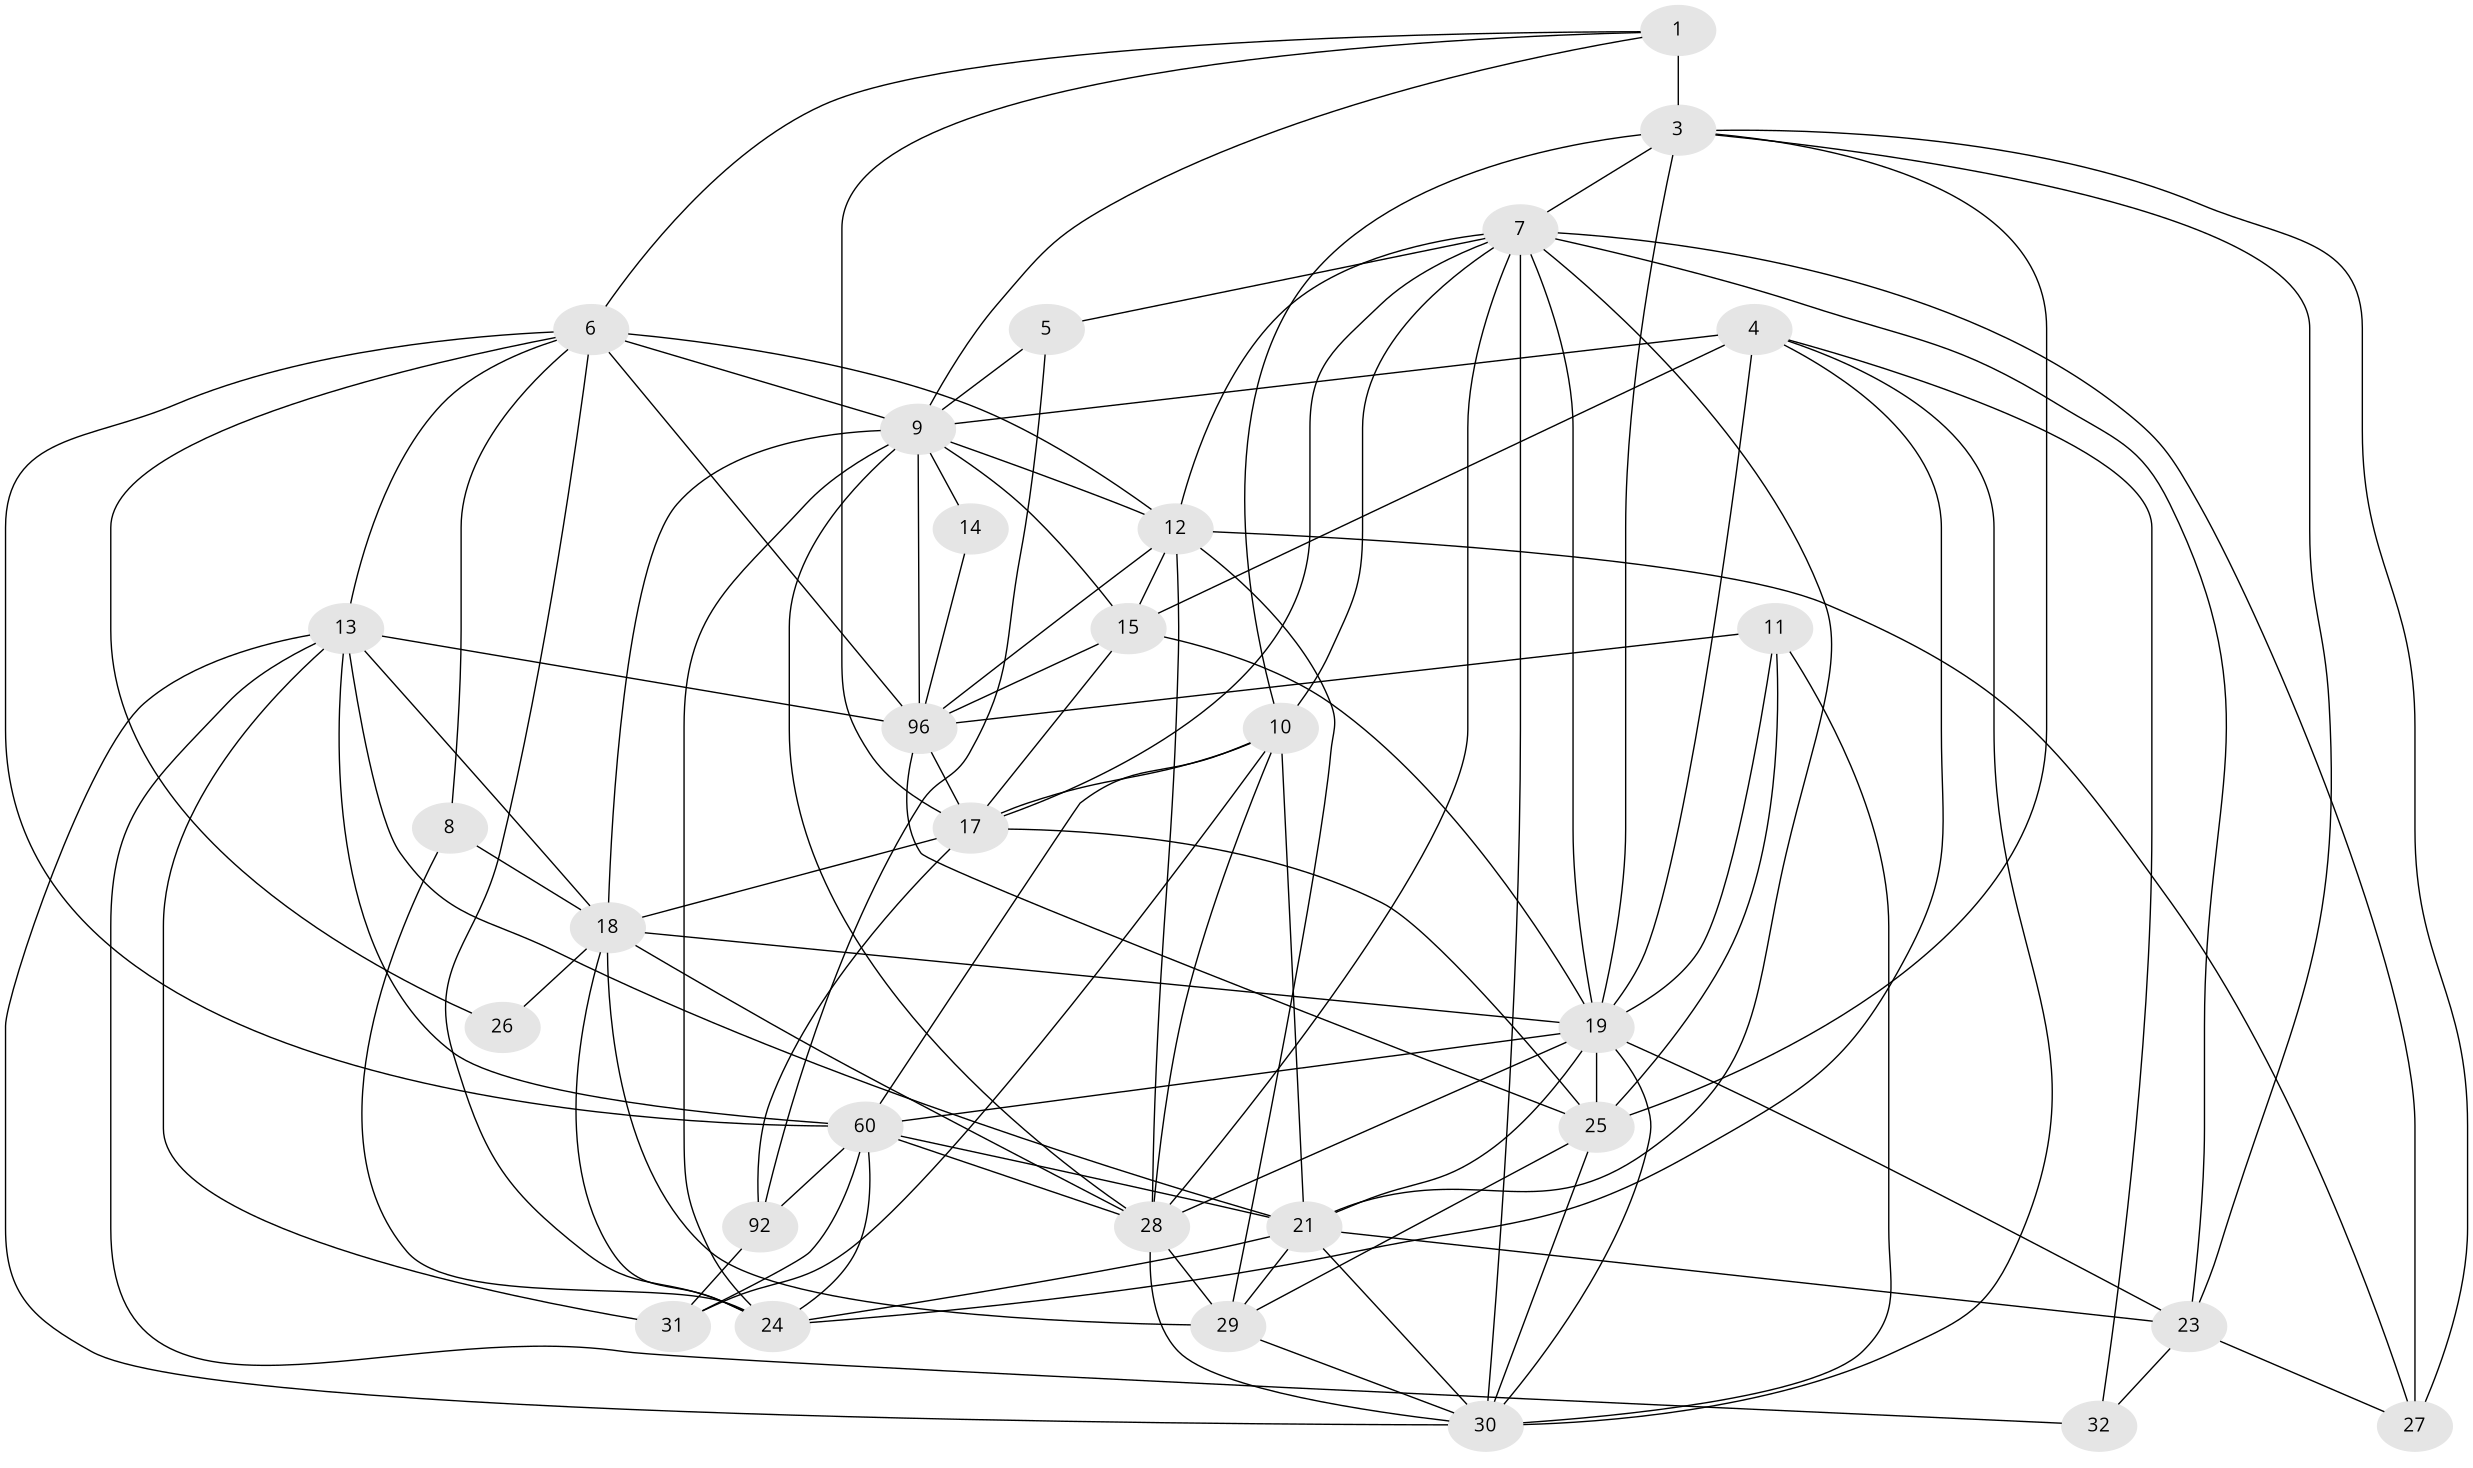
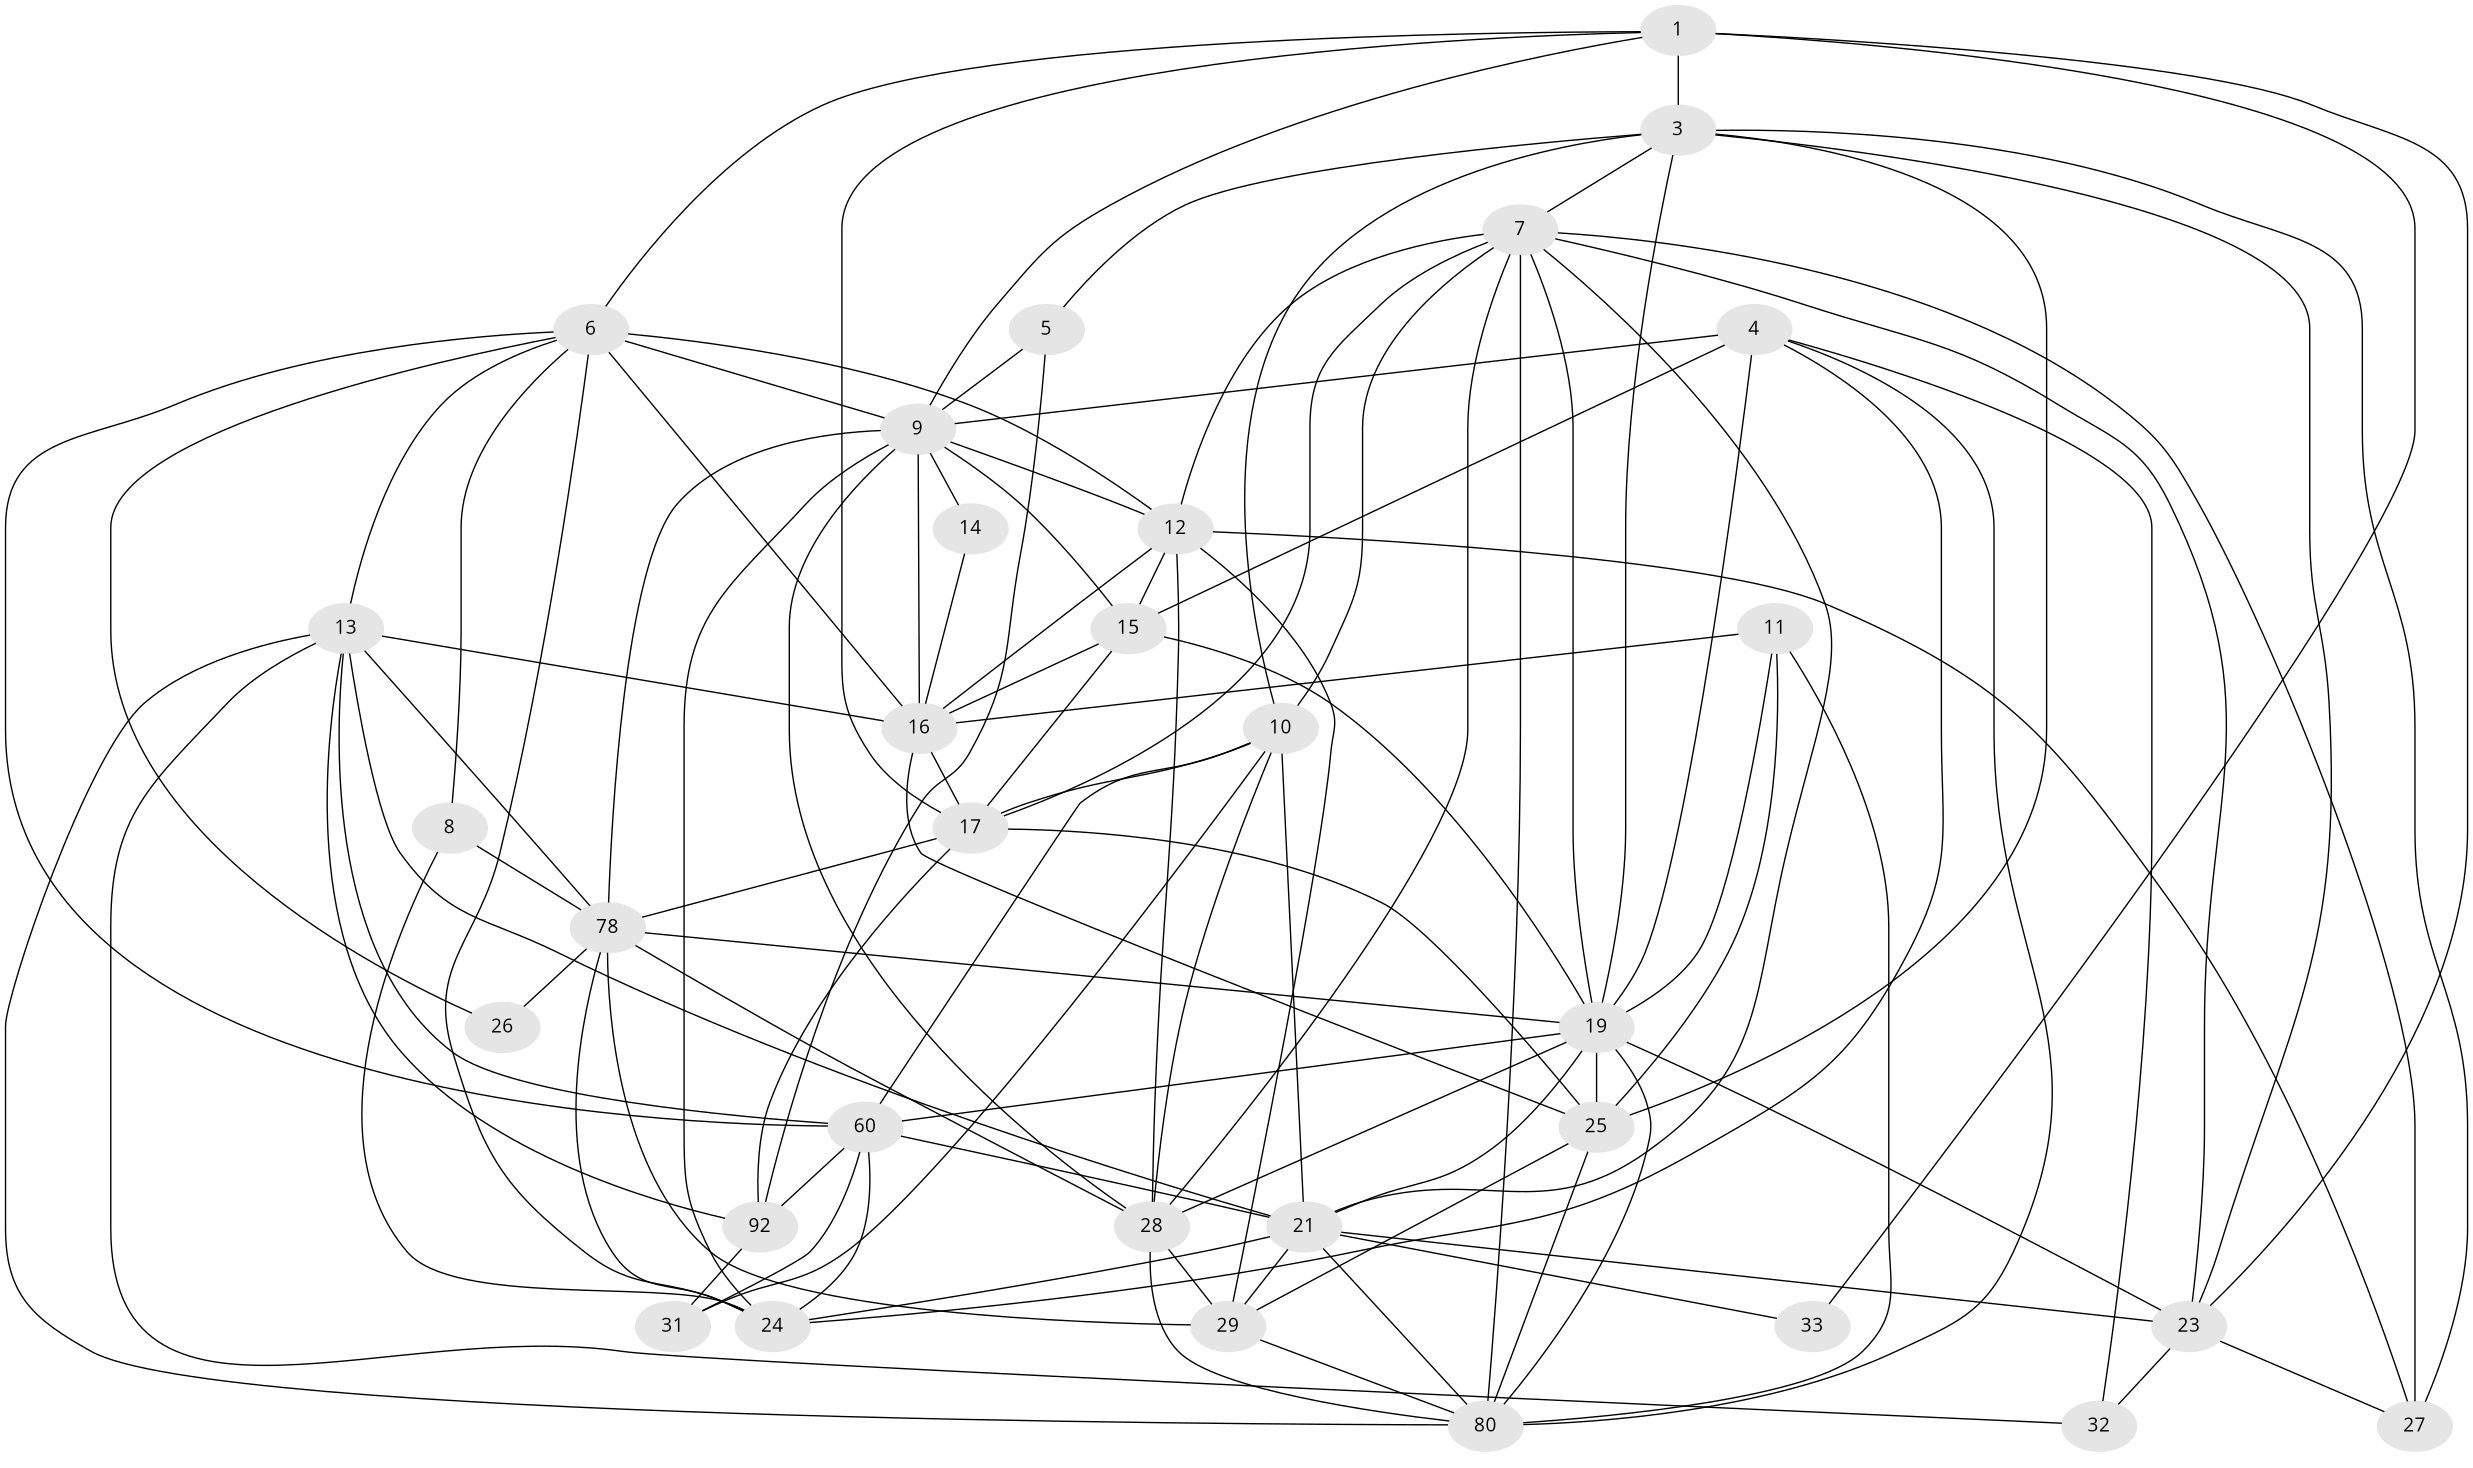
edge "7" -- "5": now "3" -- "5"
edge "1" -- "23": added
node "96": label "96" -> "16"
node "18": label "18" -> "78"
edge "13" -- "31": now "13" -- "92"
edge "60" -- "28": removed
node "33": added
node "30": label "30" -> "80"
